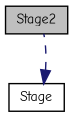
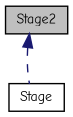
edge "Stage2" -> "Stage": reversed
